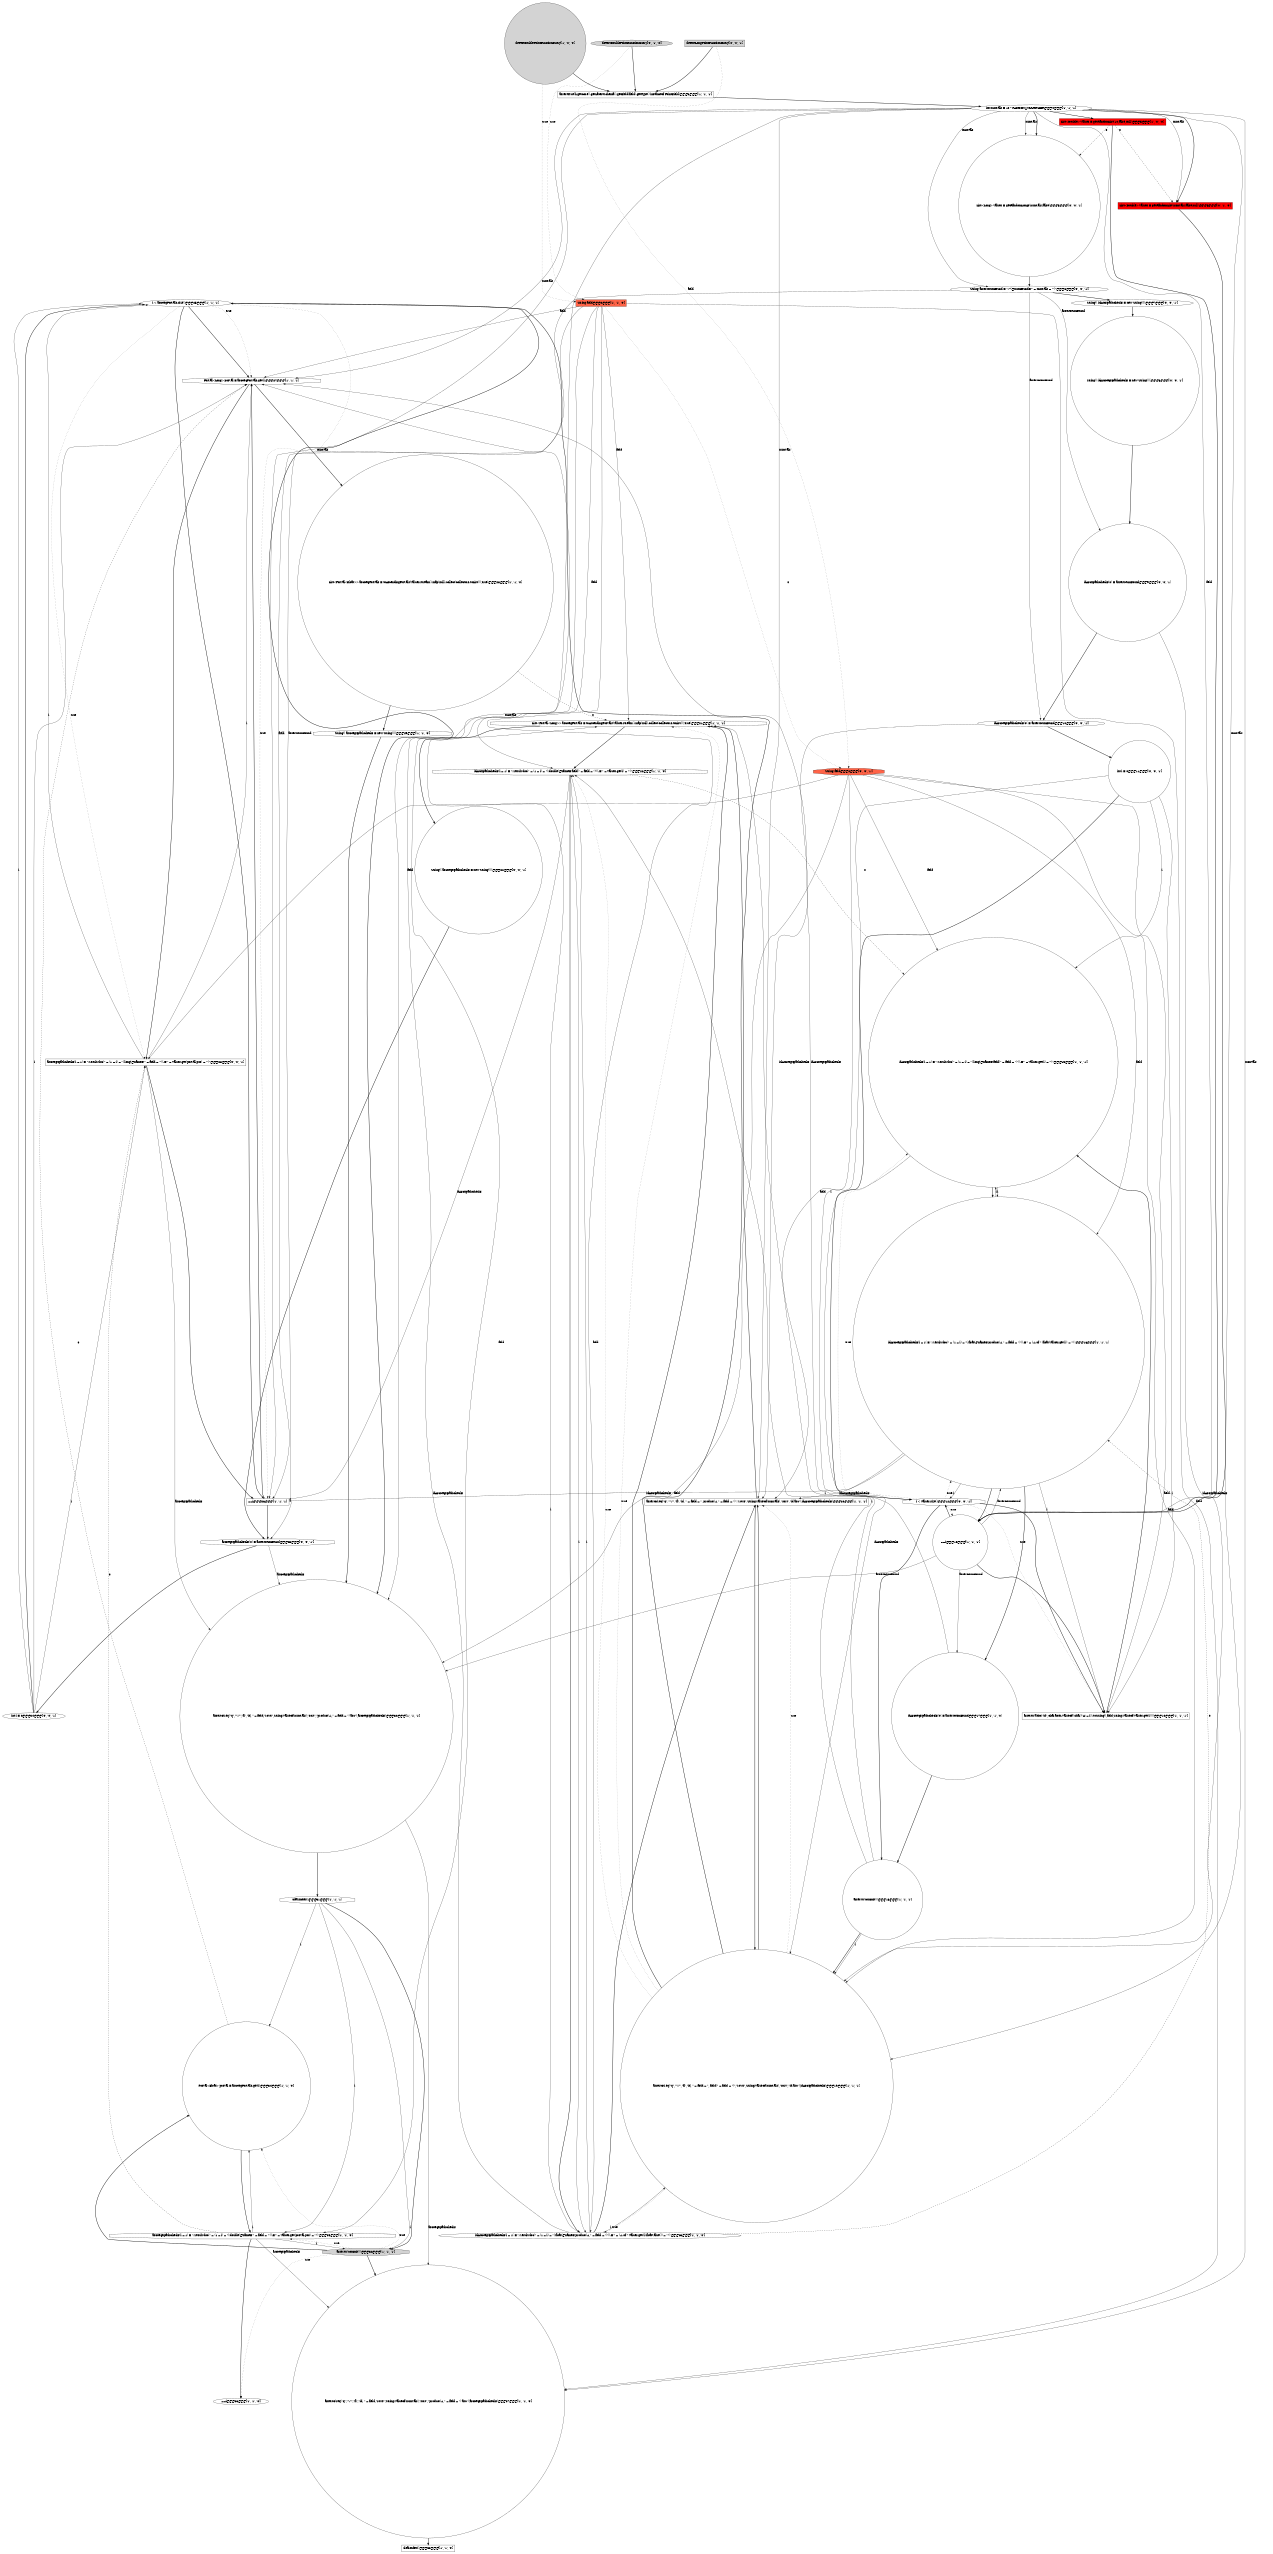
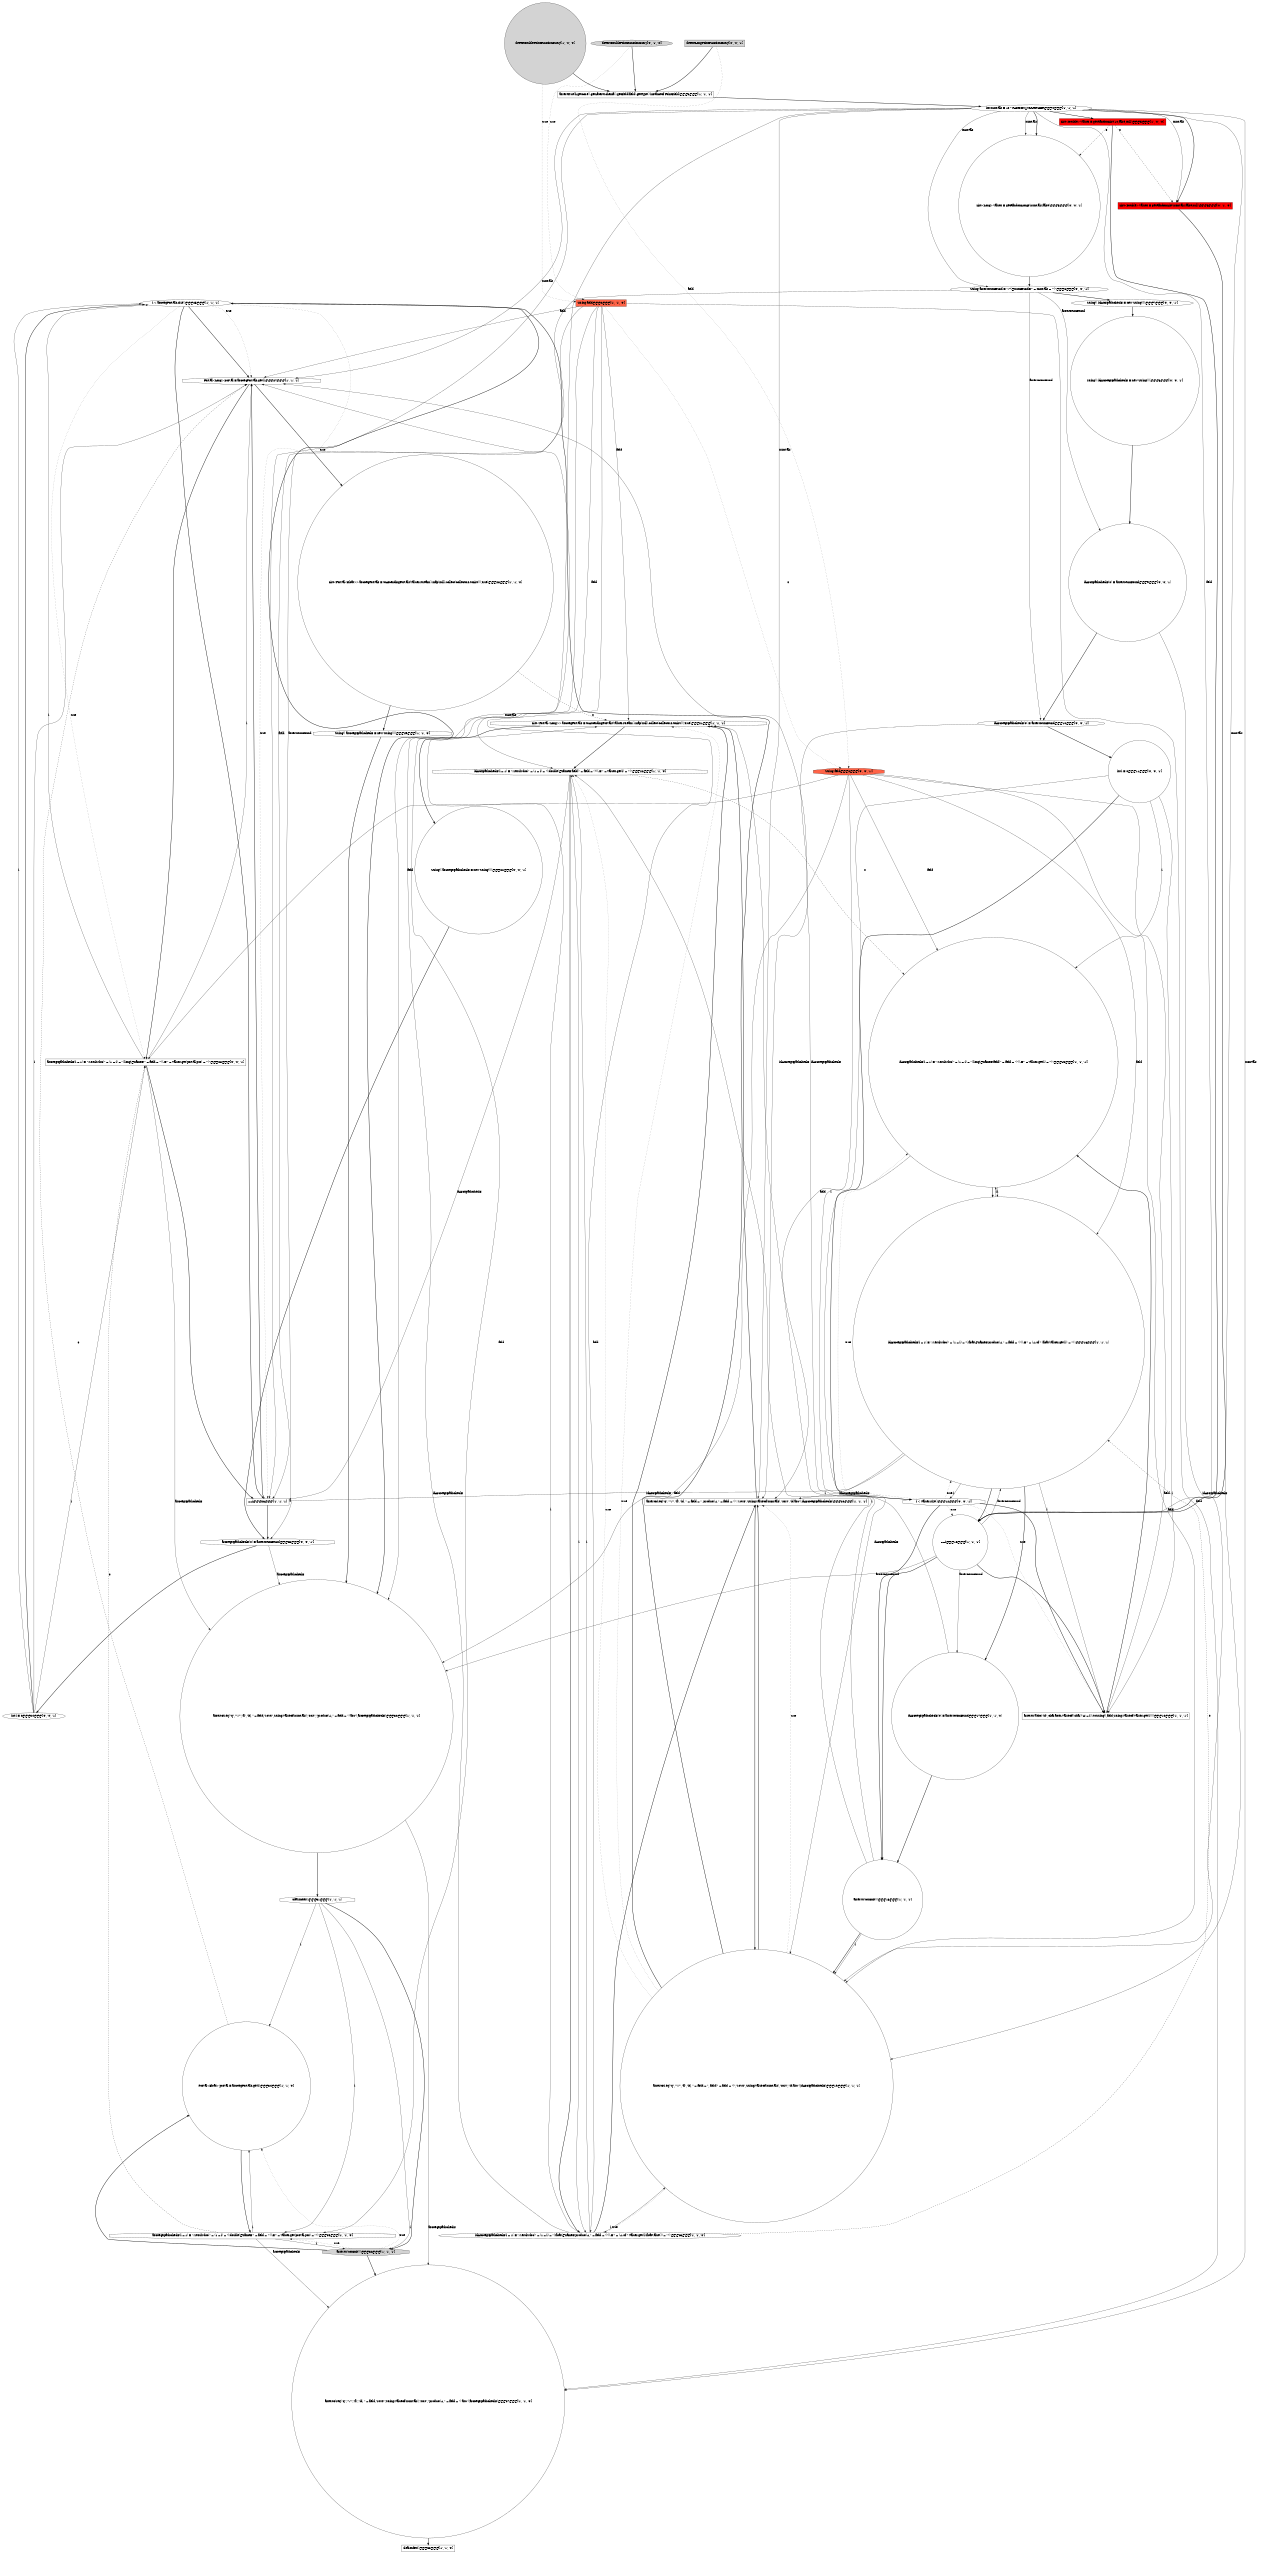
edge "int numVals = 10 * RANDOM_MULTIPLIER@@@4@@@['1', '1', '1']" -> "++i@@@26@@@['1', '1', '1']": label "numVals" -> "true"
edge "++i@@@13@@@['1', '1', '1']" -> "i < values.size()@@@12@@@['0', '0', '1']": now "++i@@@13@@@['1', '1', '1']" -> "assertU(commit())@@@18@@@['1', '1', '1']"
node "++i@@@33@@@['1', '1', '0']": removed
